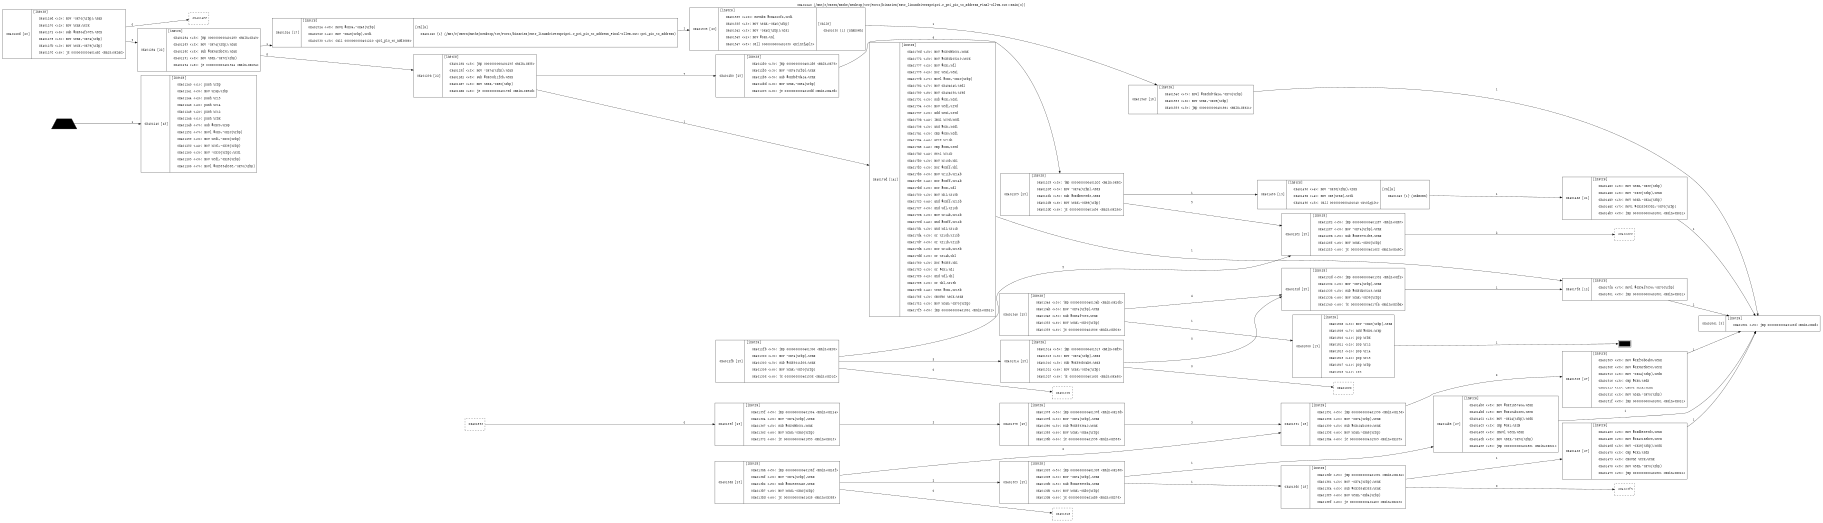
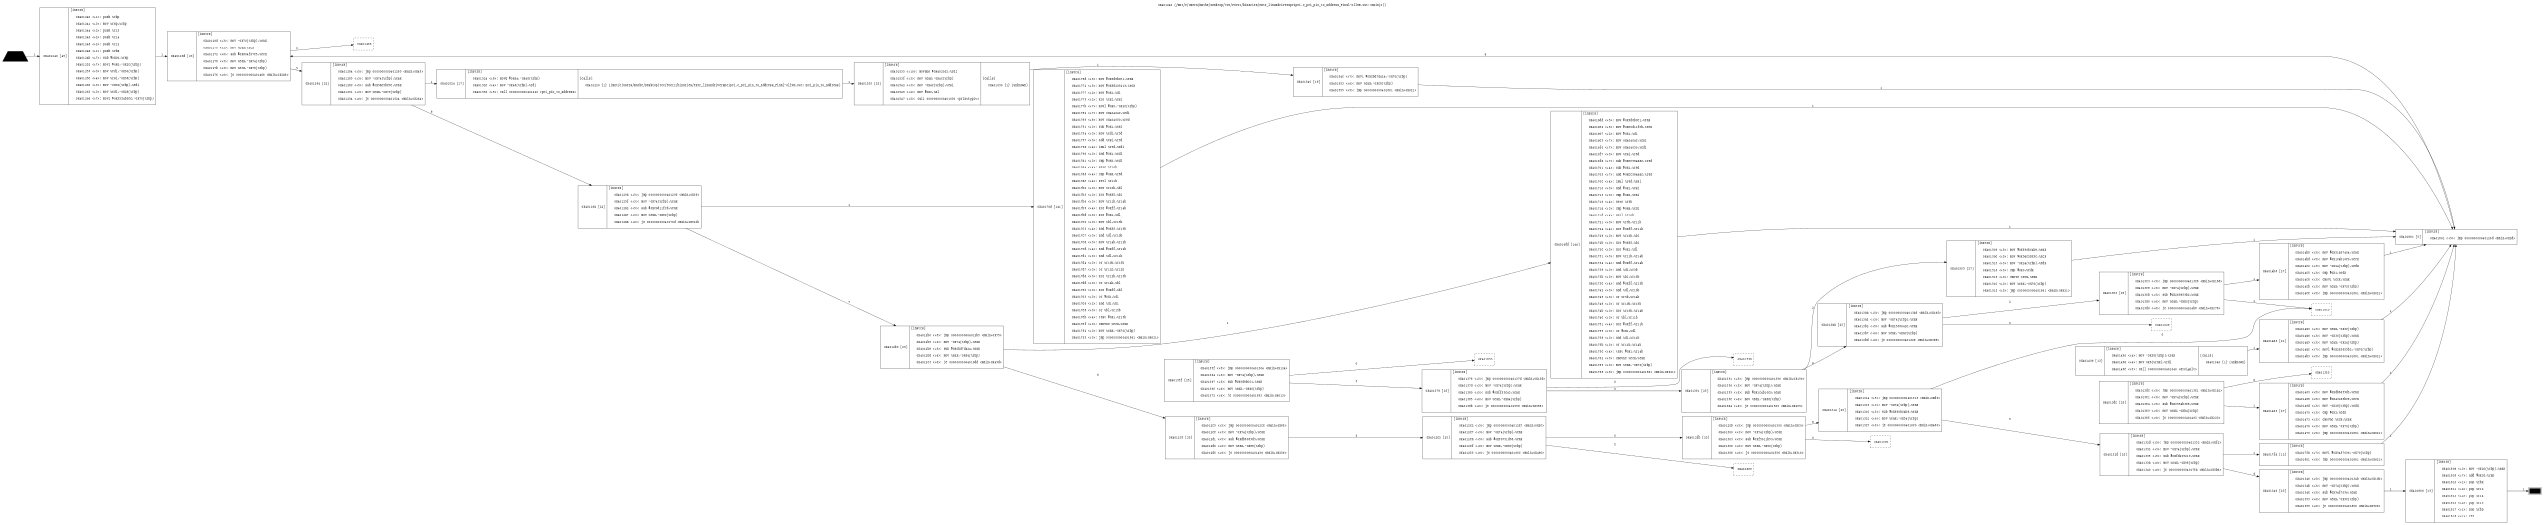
edge "0x401240 [45]" -> "0x40126d [23]": added, label "1"
edge "0x401861 [5]" -> "0x40126d [23]": added, label "8"
edge "0x4012c9 [25]" -> "0x401496 [13]": removed, label "1"
node "0x4016dd [144]": added
edge "0x40176d [141]" -> "0x4017fa [12]": now "0x40176d [141]" -> "0x401861 [5]"
edge "0x4012fb [25]" -> "0x4012e2 [25]": reversed
edge "0x401346 [25]" -> "0x40132d [25]": reversed
node "0x401598": added
edge "0x401853" -> "0x40135f [25]": reversed
edge "0x4013aa [25]" -> "0x401391 [25]": reversed
edge "0x4013c3 [25]" -> "0x4013dc [25]": now "0x4013c3 [25]" -> "0x4016c0"
